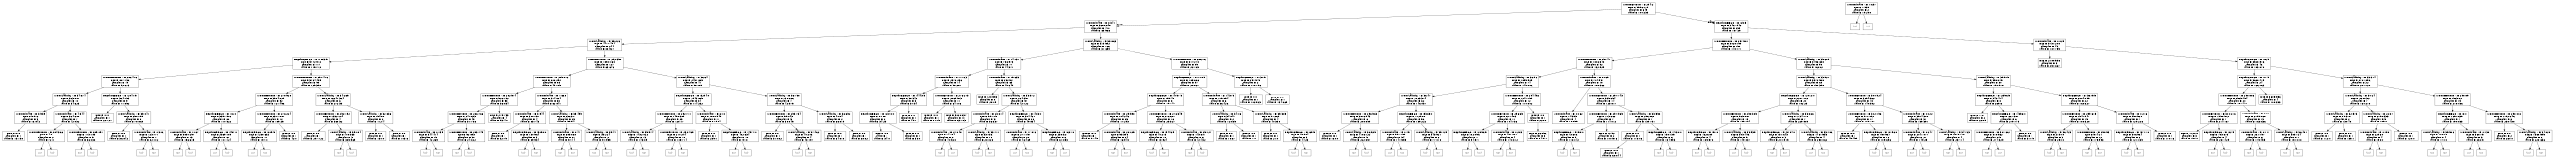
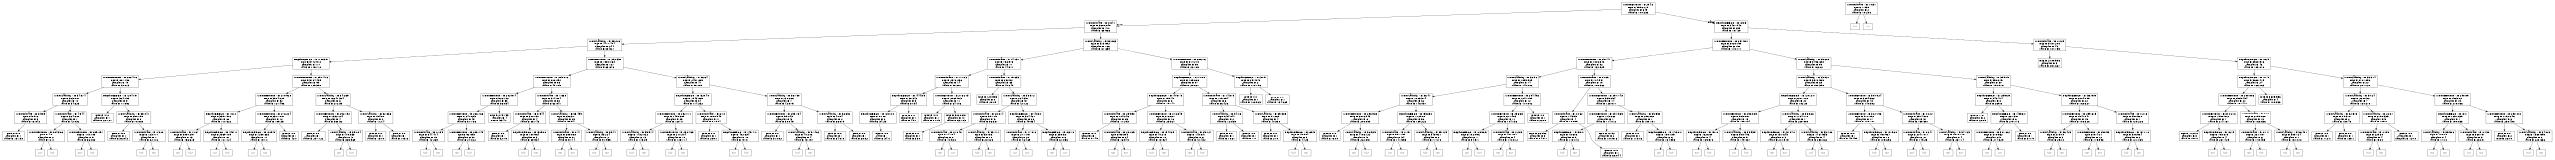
node "mse = 215.753 samples = 4 value = 93.411": label "mse = 215.753 samples = 4 value = 93.411" -> "mse = 215.753 samples = 4 mse = 93.411"
edge "mse = 0.0 samples = 1 value = 220.0" -> "mse = 26.896 samples = 3 value = 84.577": now "WOA_Nitrate <= 0.062 mse = 74.395 samples = 4 value = 78.855" -> "mse = 26.896 samples = 3 value = 84.577"
edge "Depth_GEBCO <= -2378.0 mse = 0.188 samples = 2 value = 34.25" -> "mse = 0.0 samples = 1 value = 35.0": now "mse = 3020.637 samples = 10 value = 63.103" -> "mse = 0.0 samples = 1 value = 35.0"
node "mse = 0.0 samples = 1 value = 170.16": removed
node "mse = 0.0 samples = 1 value = 120.0": label "mse = 0.0 samples = 1 value = 120.0" -> "mse = 0.0 samples = 1 samples = 120.0"
node "mse = 0.0 samples = 2 value = 260.0": label "mse = 0.0 samples = 2 value = 260.0" -> "mse = 0.0 samples = 2 mse = 260.0"
edge "mse = 0.0 samples = 1 value = 173.06" -> "mse = -0.0 samples = 1 value = 68.844": now "WOA_Nitrate <= 0.062 mse = 74.395 samples = 4 value = 78.855" -> "mse = -0.0 samples = 1 value = 68.844"
